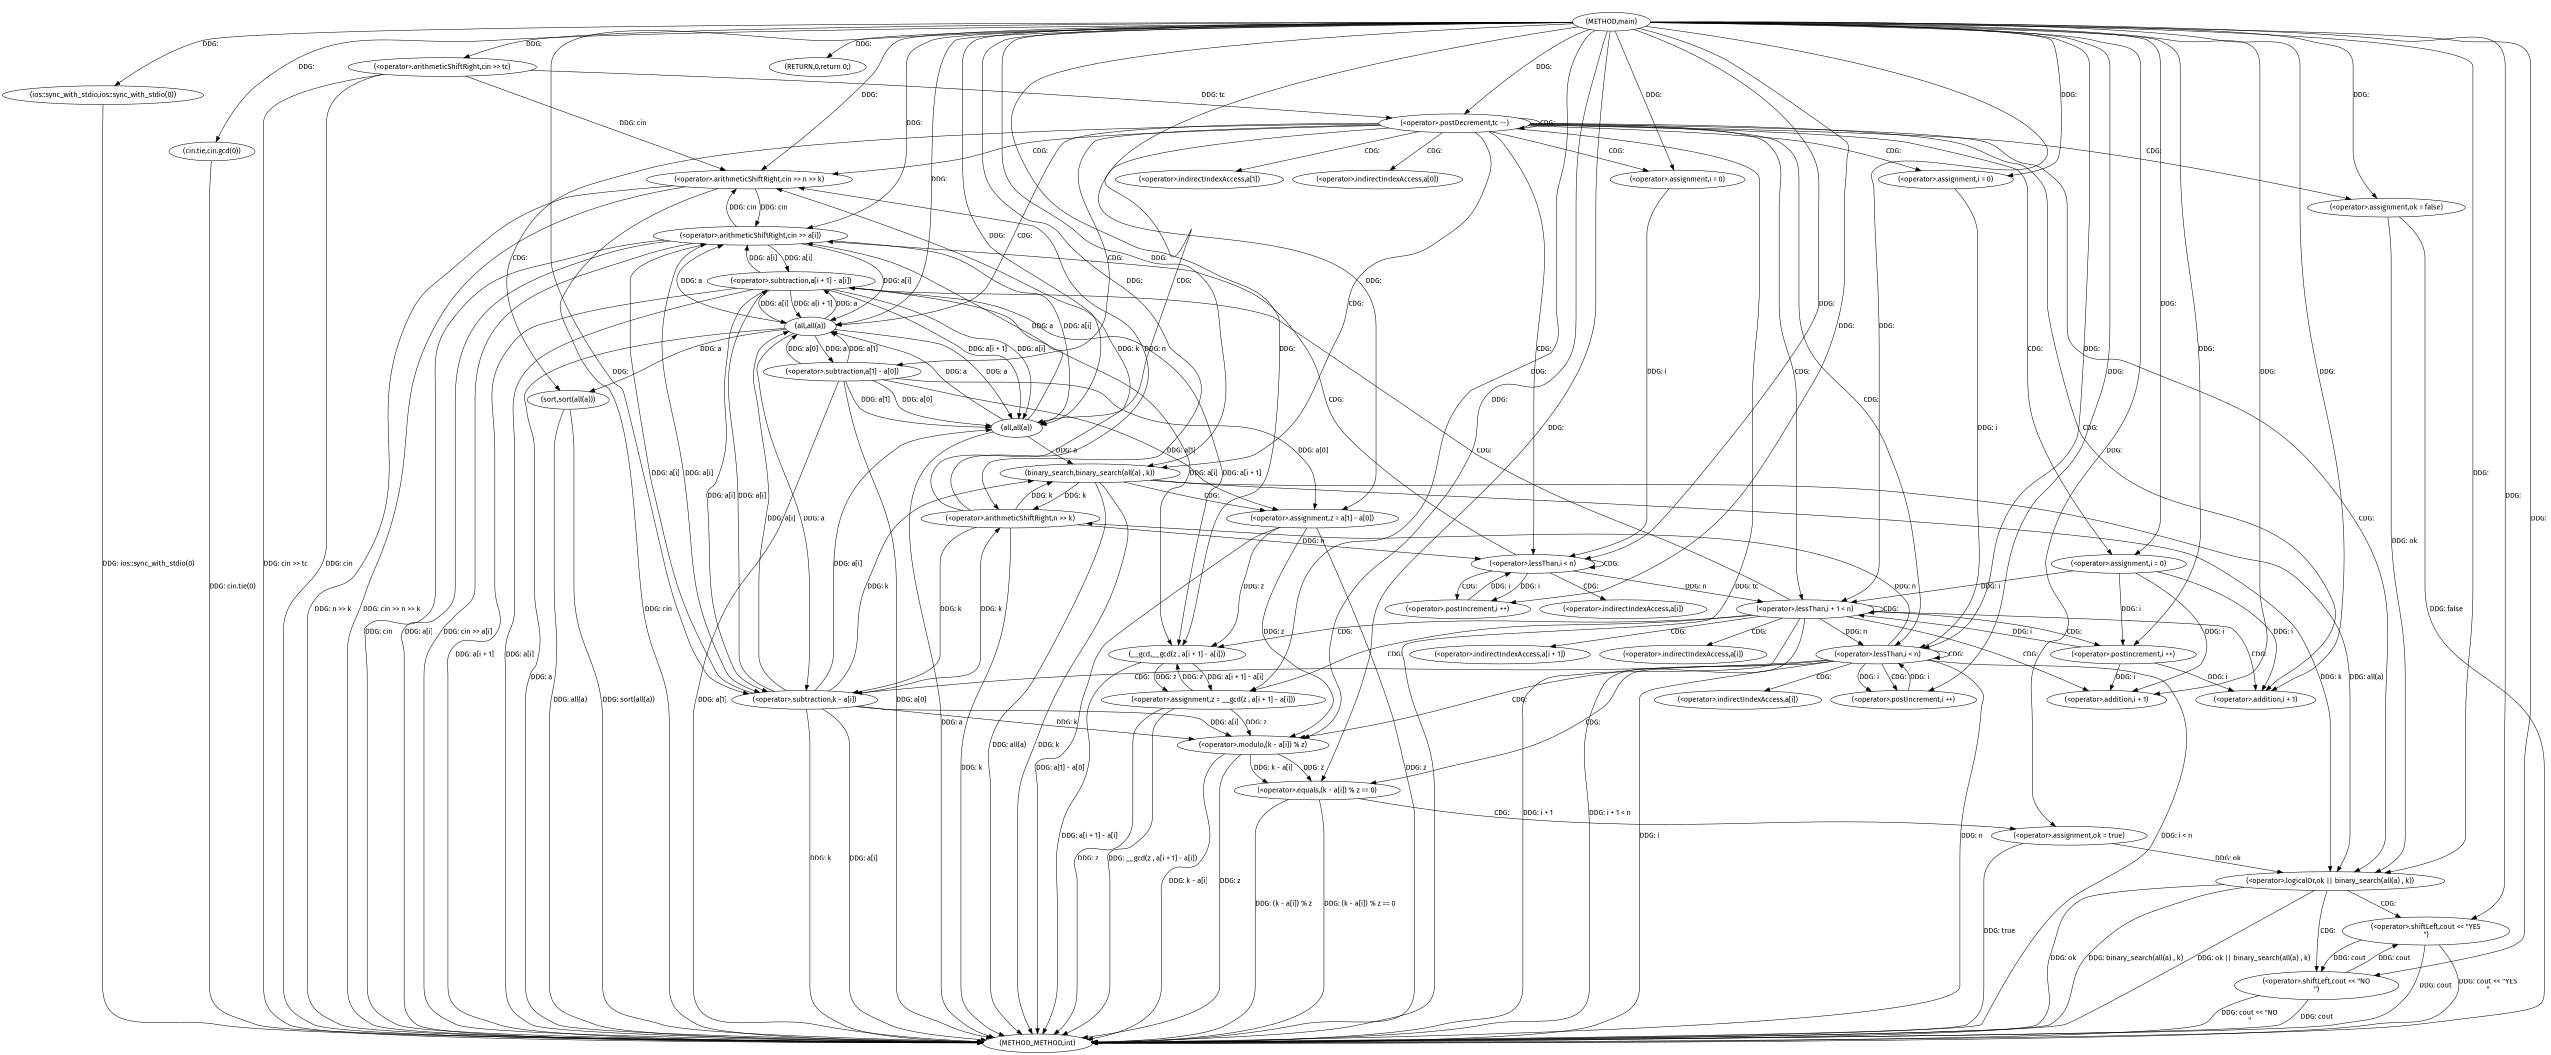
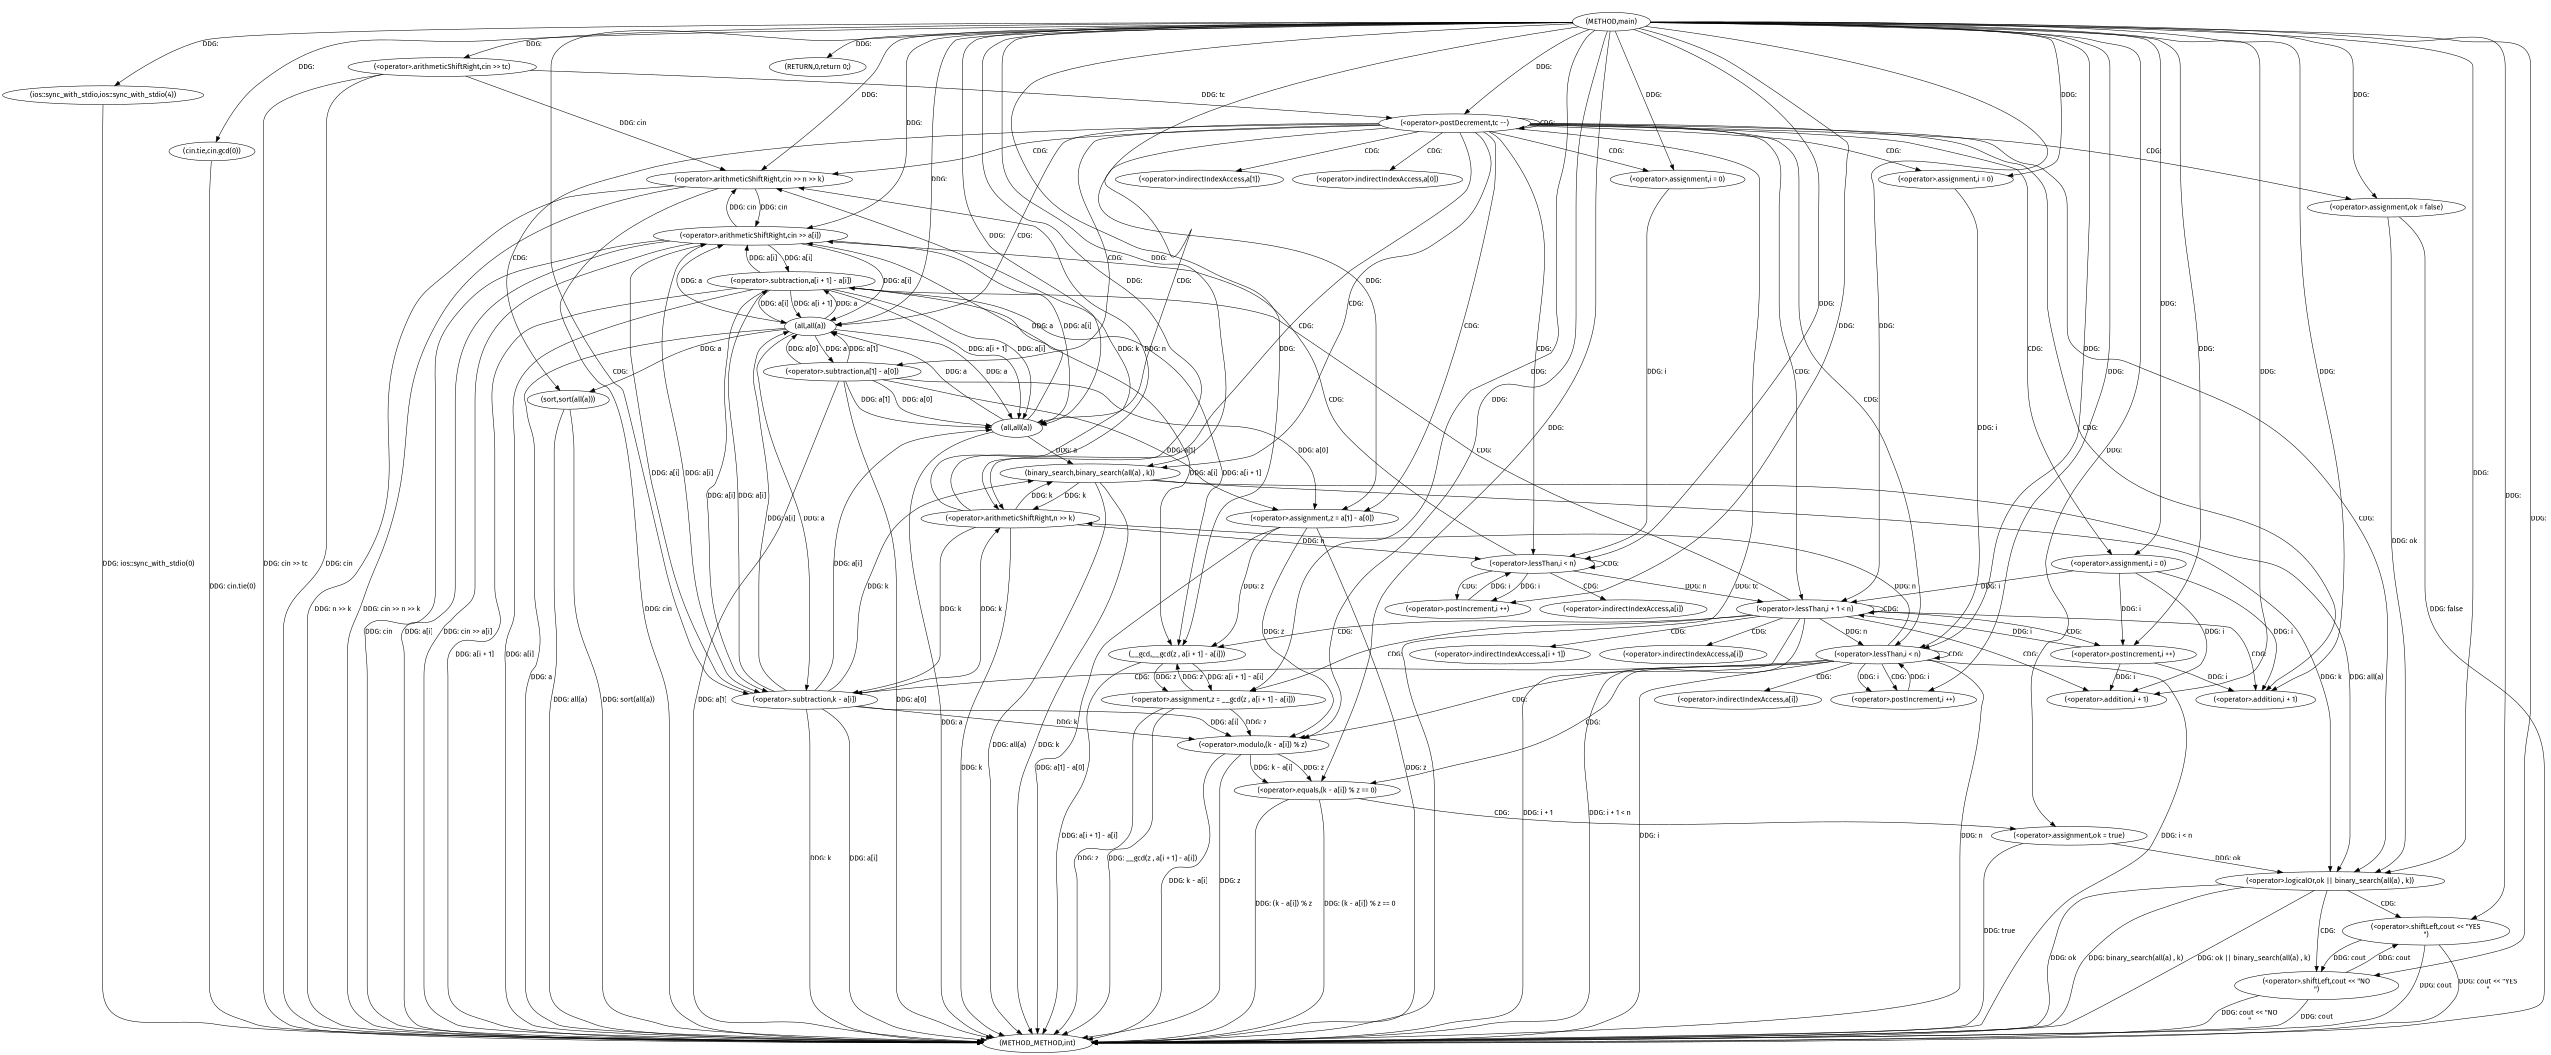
node "(ios::sync_with_stdio,ios::sync_with_stdio(0))": label "(ios::sync_with_stdio,ios::sync_with_stdio(0))" -> "(ios::sync_with_stdio,ios::sync_with_stdio(4))"
edge "(<operator>.postDecrement,tc --)" -> "(<operator>.arithmeticShiftRight,n >> k)": added, label "CDG:"
edge "(METHOD,main)" -> "(<operator>.subtraction,k - a[i])": label "DDG: " -> "CDG: "
edge "(binary_search,binary_search(all(a) , k))" -> "(<operator>.assignment,z = a[1] - a[0])": now "(<operator>.postDecrement,tc --)" -> "(<operator>.assignment,z = a[1] - a[0])"
